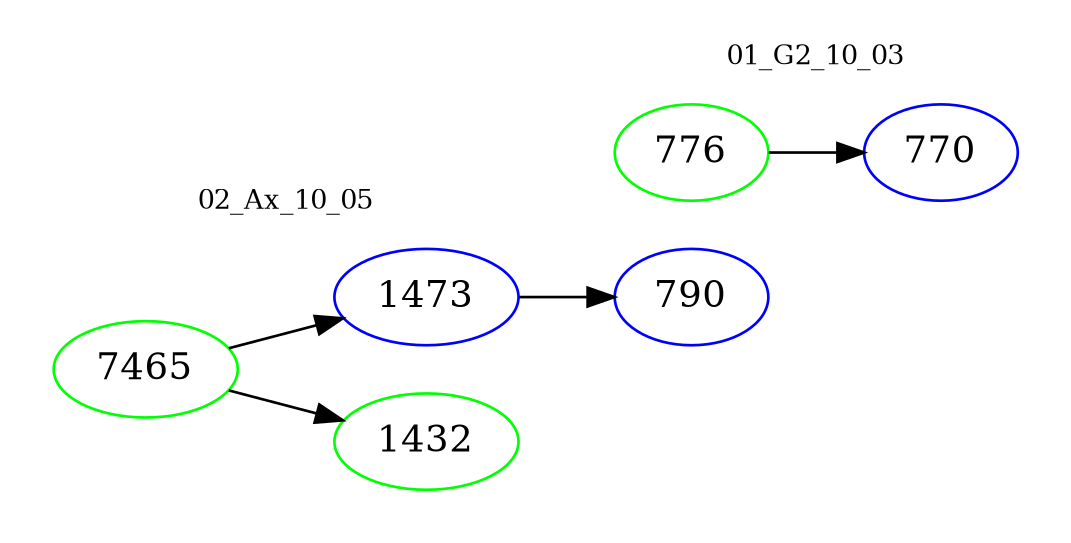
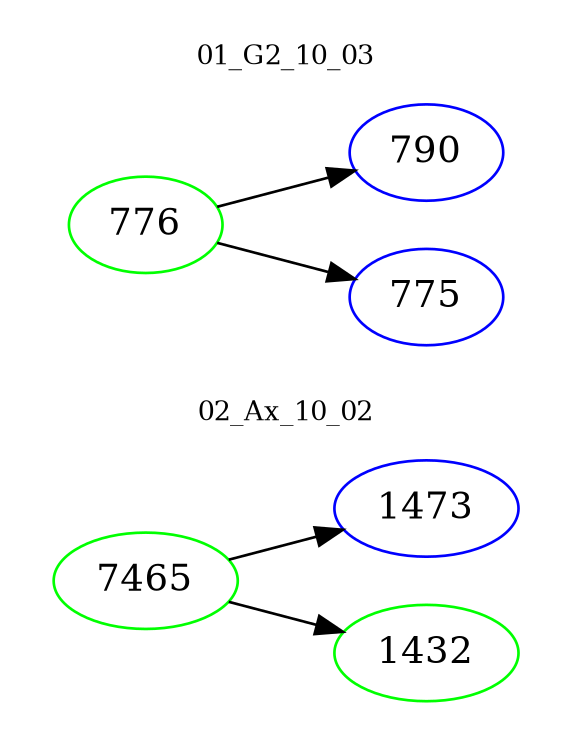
node "770": label "770" -> "775"
cluster "02_Ax_10_05": label "02_Ax_10_05" -> "02_Ax_10_02"
edge "1473" -> "790": now "776" -> "790"
